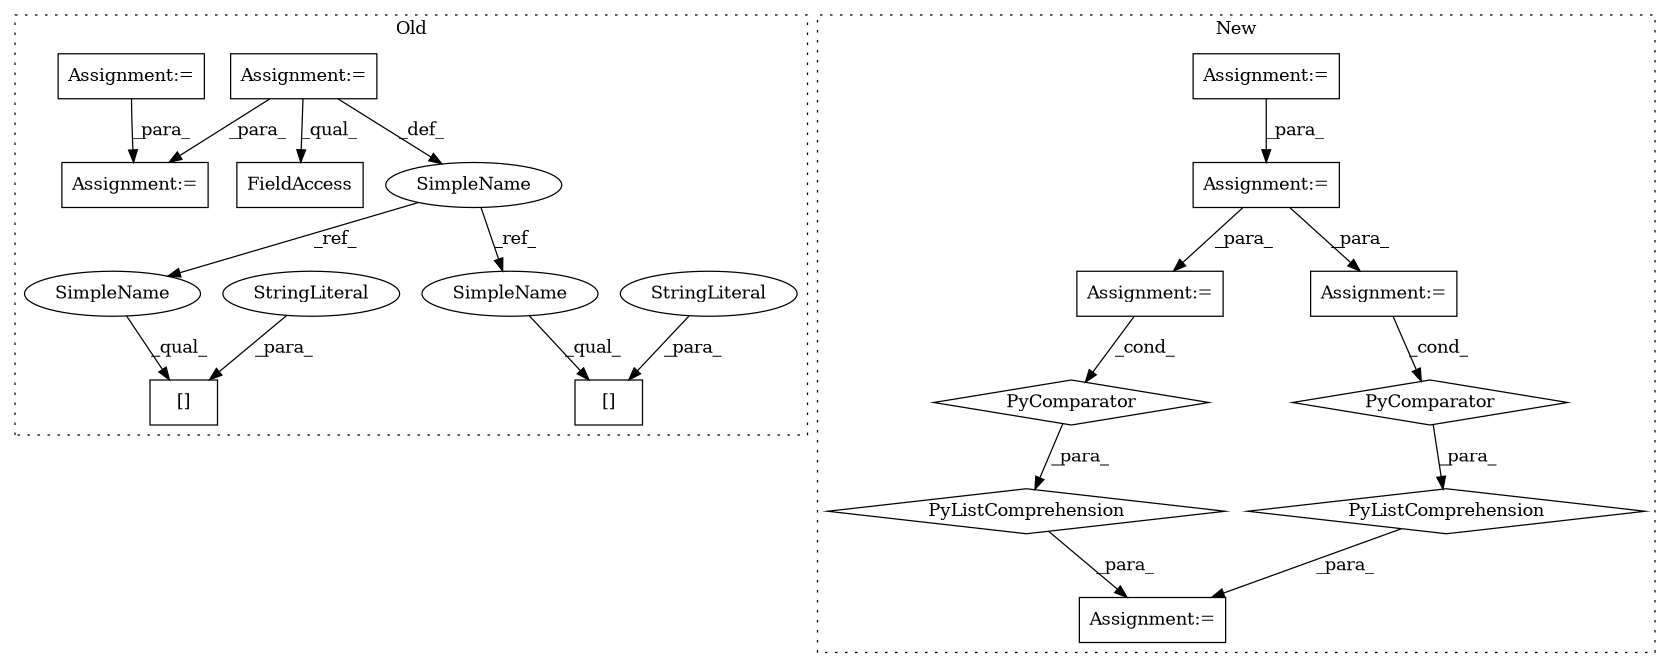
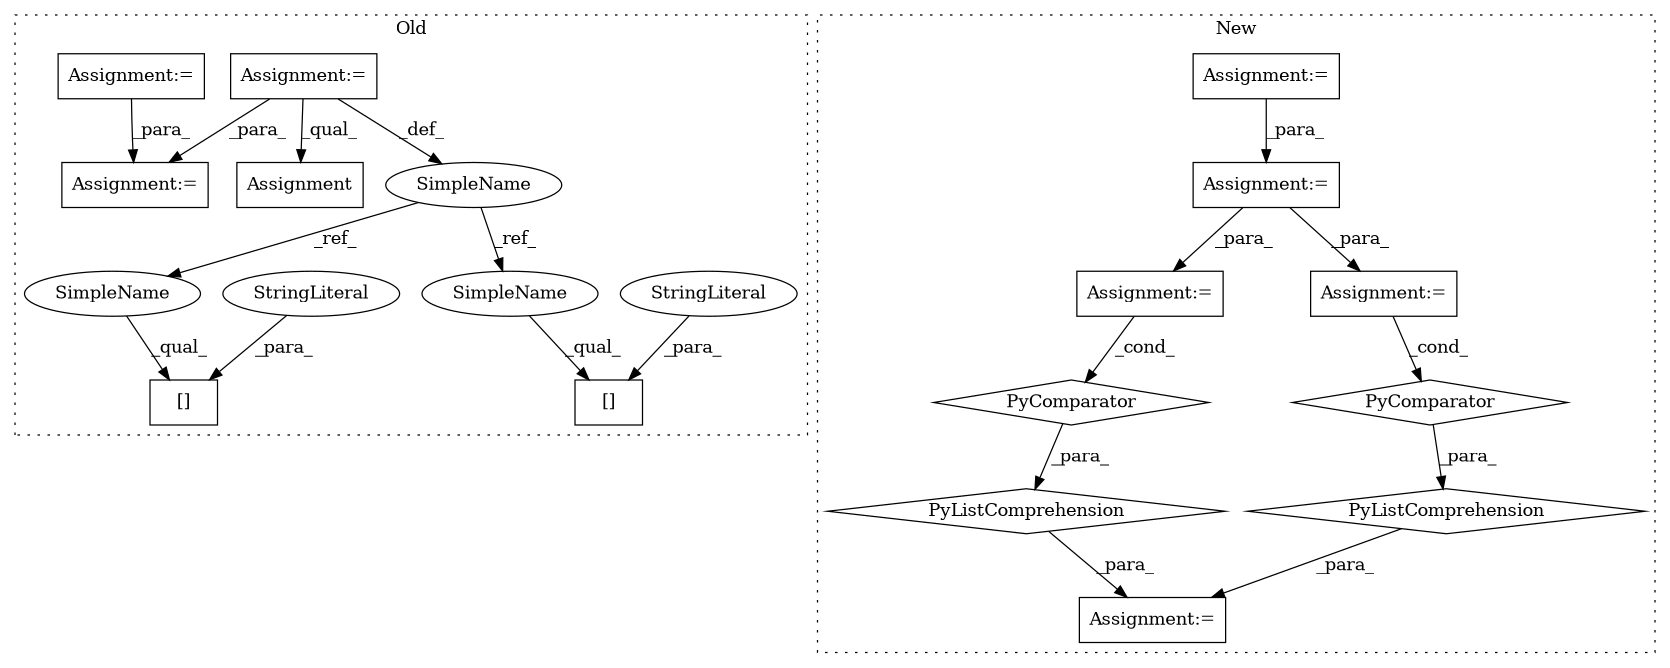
node "FieldAccess": label "FieldAccess" -> "Assignment"
